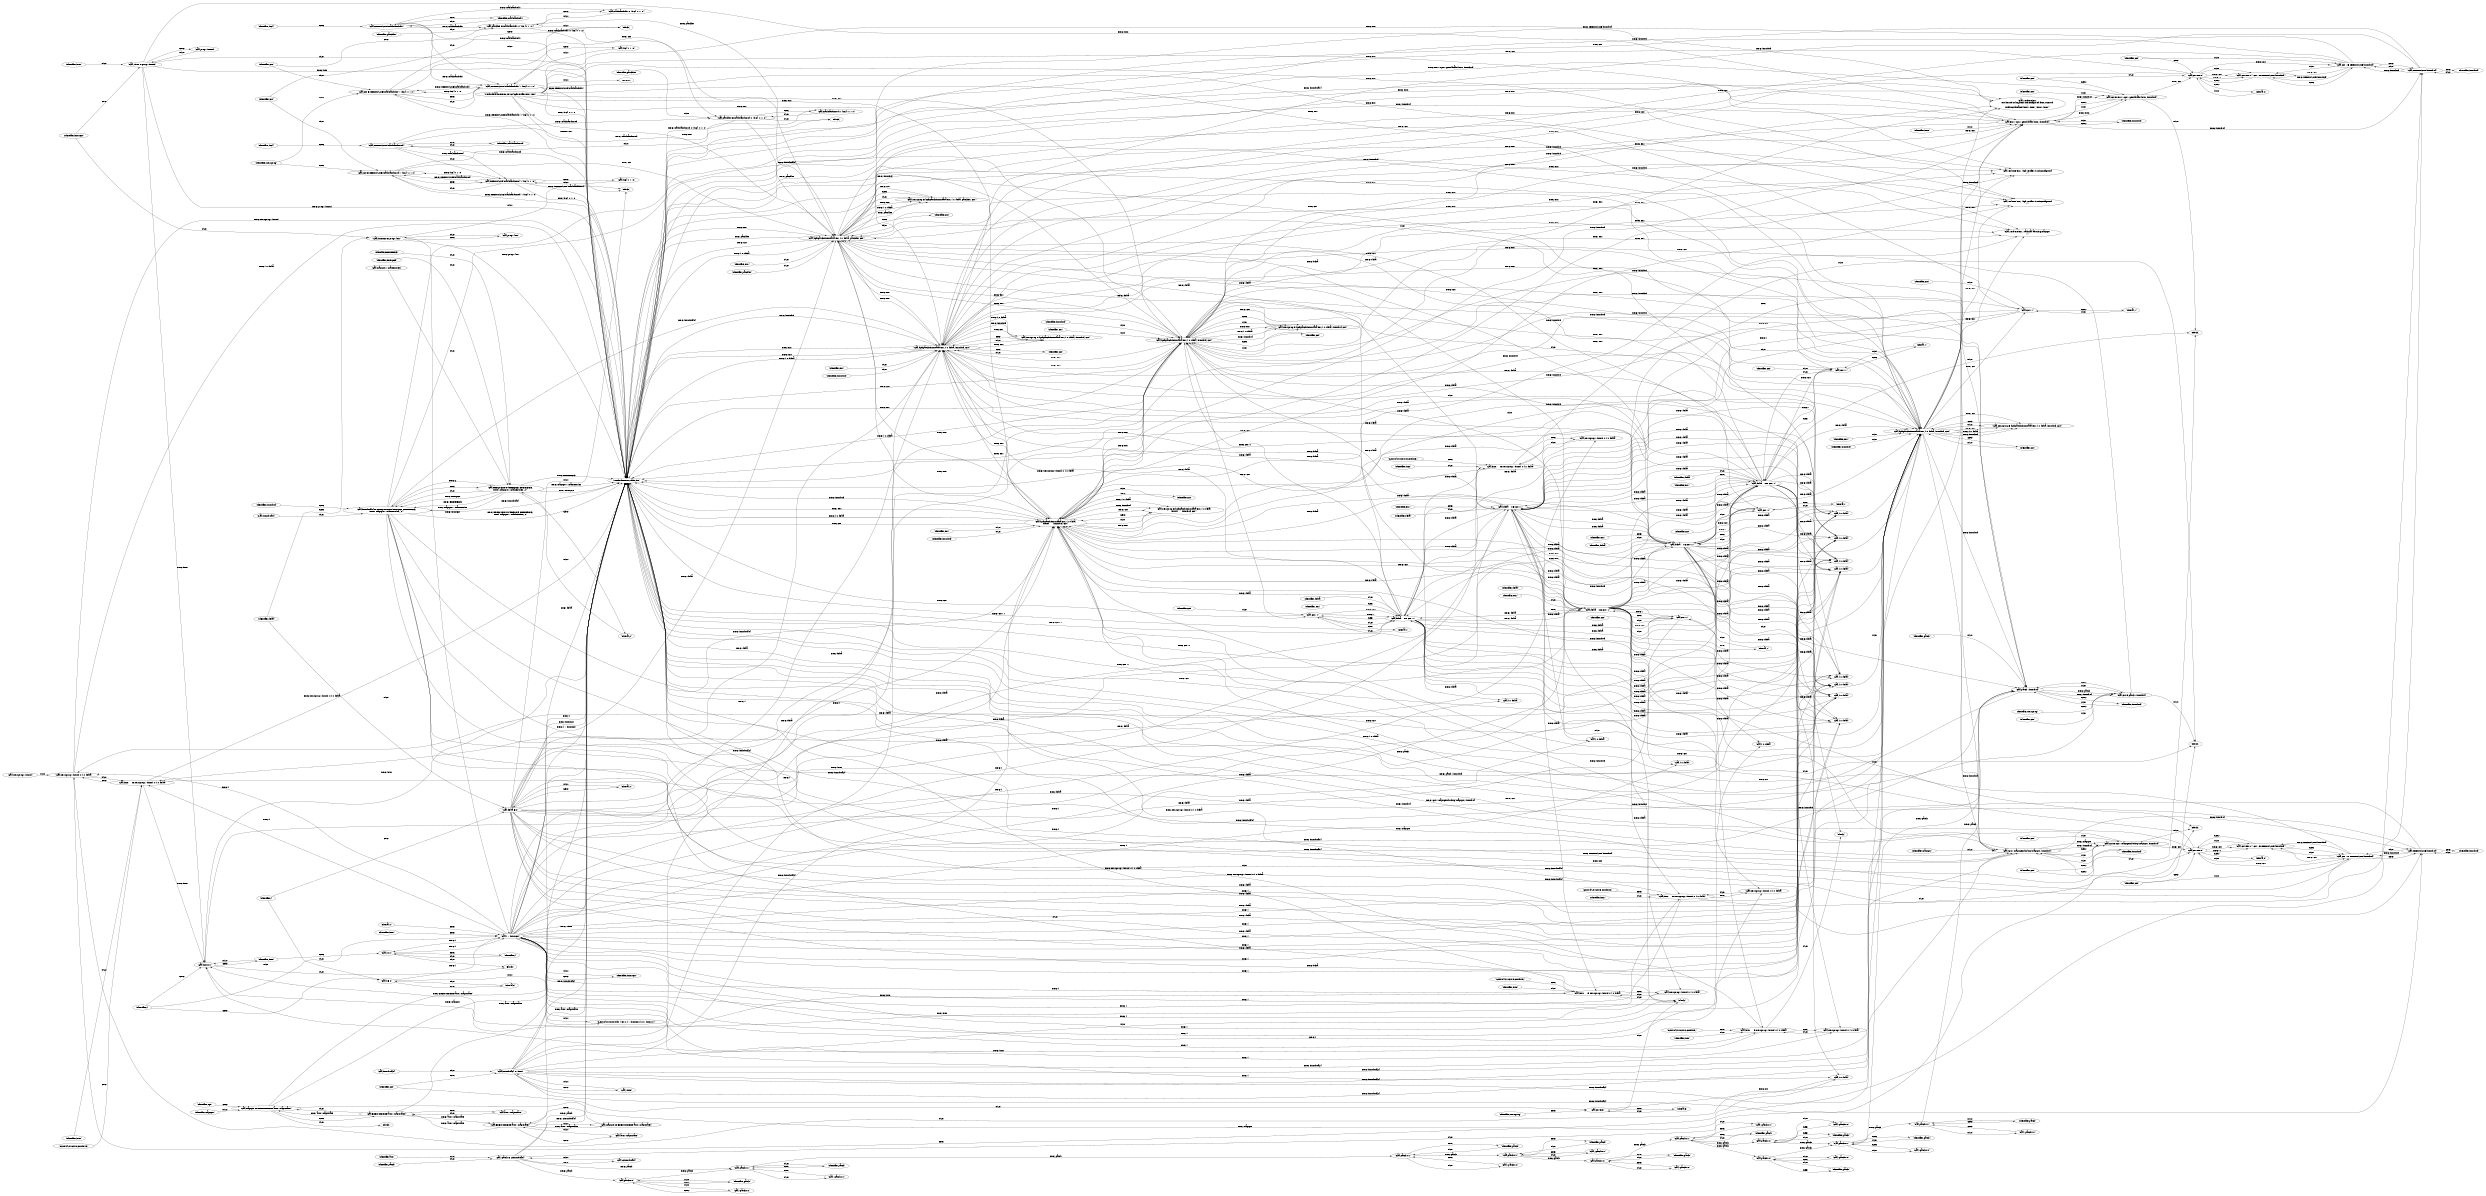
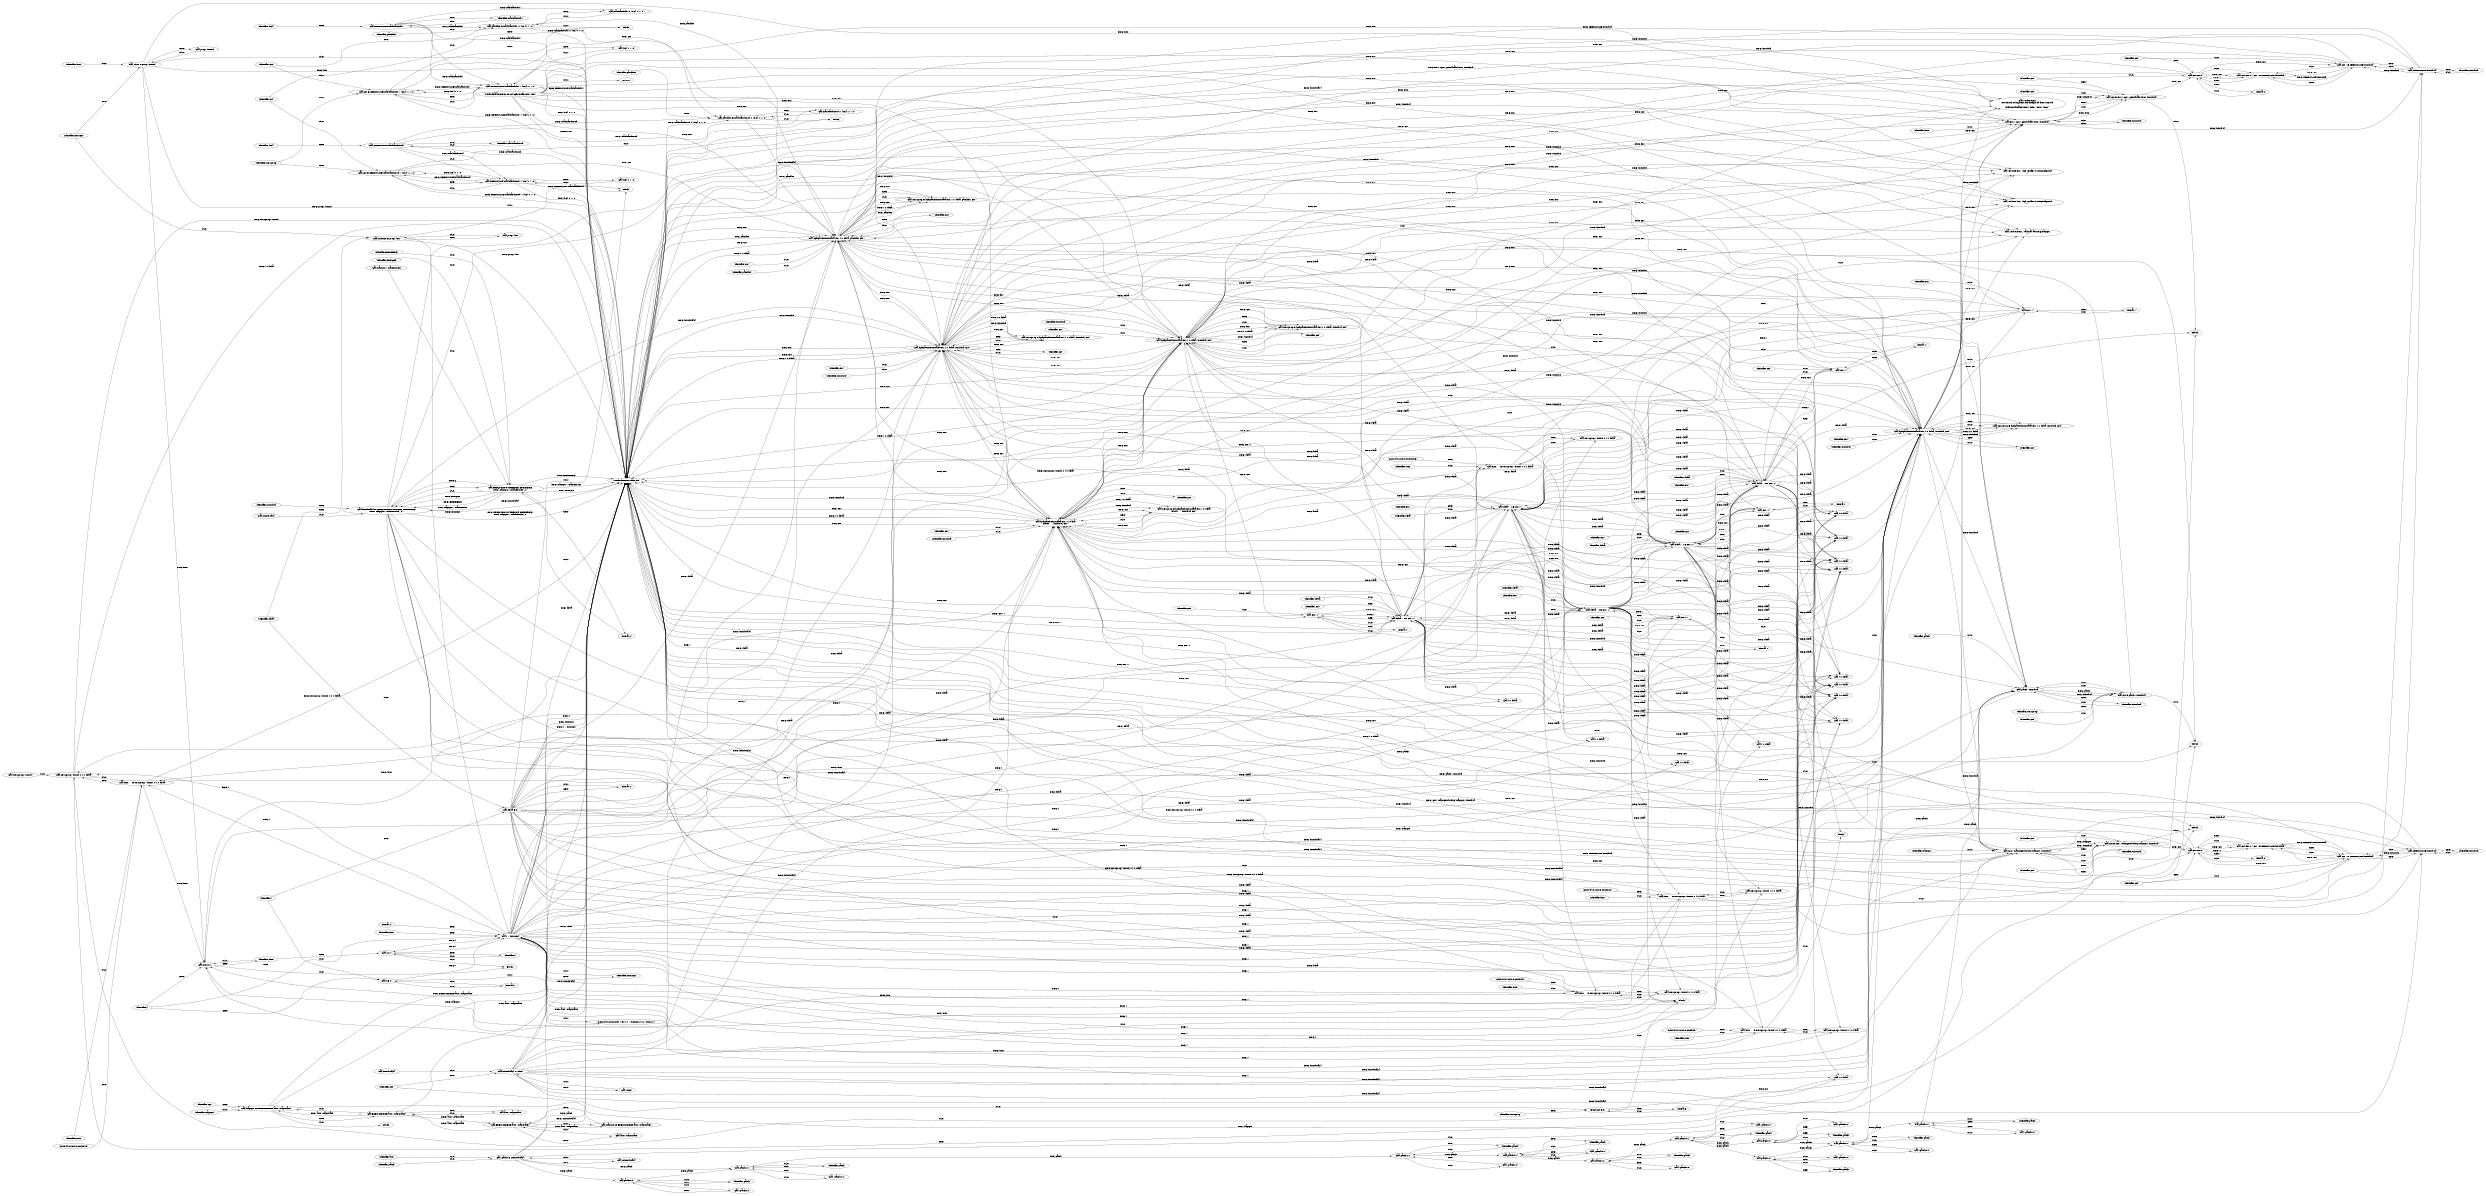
edge "(Call,patchlet = mask_and_mod + (is64 ? 1 : 0))" -> "(MethodReturn,static int)": reversed
edge "(Call,i < insn_cnt)" -> "(Call,bpf_patch_insn_data(env, i + delta, patchlet, cnt))": added, label "DDG: i"
node "(Call,cnt = 3)": label "(Call,cnt = 3)" -> "(Block,cnt = 3)"
